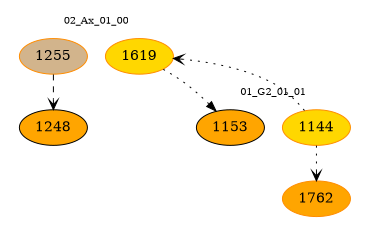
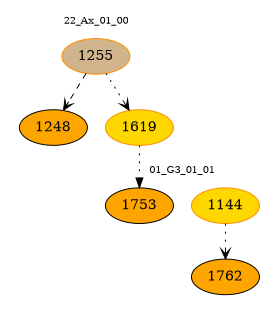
cluster "02_Ax_01_00": label "02_Ax_01_00" -> "22_Ax_01_00"
edge "1144" -> "1619": now "1255" -> "1619"
cluster "01_G2_01_01": label "01_G2_01_01" -> "01_G3_01_01"
node "1153": label "1153" -> "1753"
node "1762": color darkorange -> black
